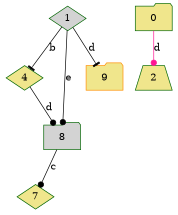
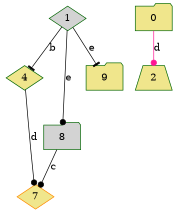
edge "1" -> "9": label "d" -> "e"
node "9": color darkorange -> darkgreen
edge "4" -> "8": now "4" -> "7"
node "7": color darkgreen -> darkorange
